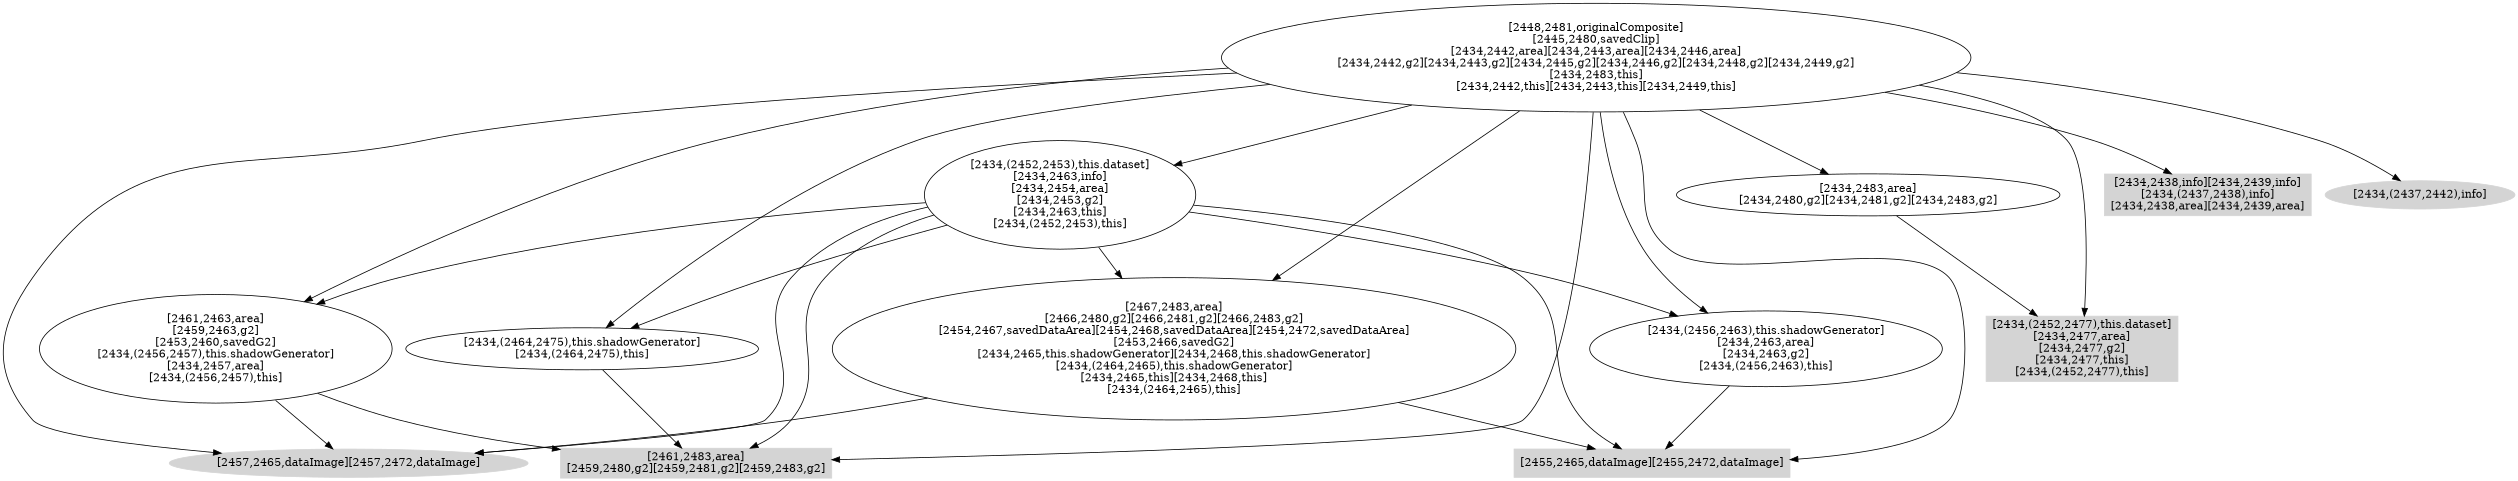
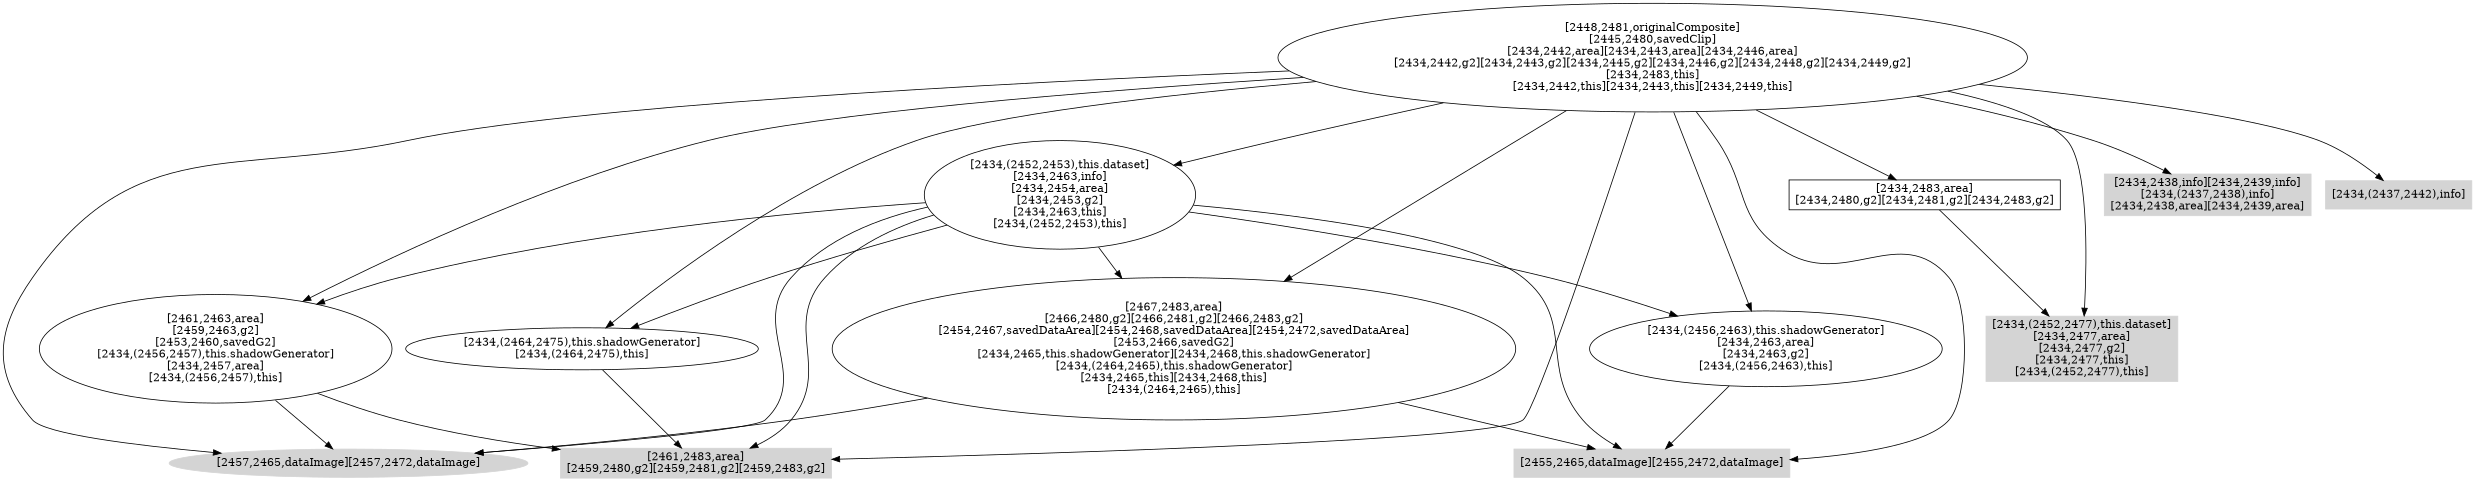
node "[2434,2483,area] [2434,2480,g2][2434,2481,g2][2434,2483,g2]": shape ellipse -> box
node "[2434,(2437,2442),info]": shape ellipse -> box
